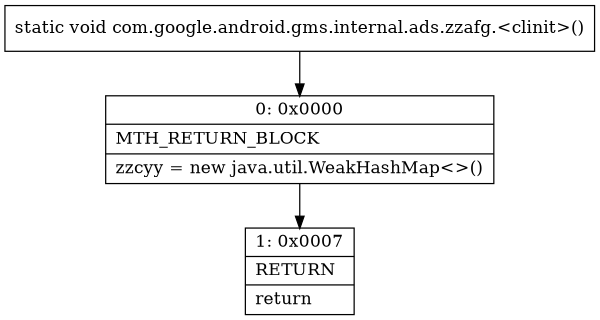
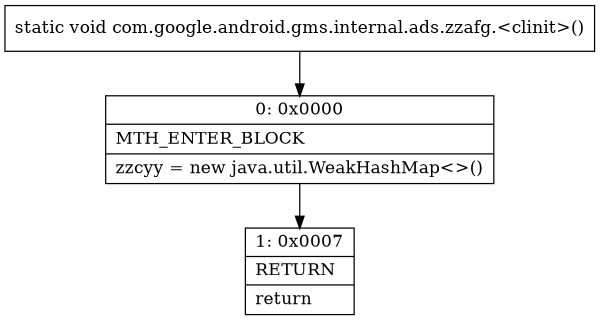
node "0: 0x0000": text "MTH_RETURN_BLOCK" -> "MTH_ENTER_BLOCK"
